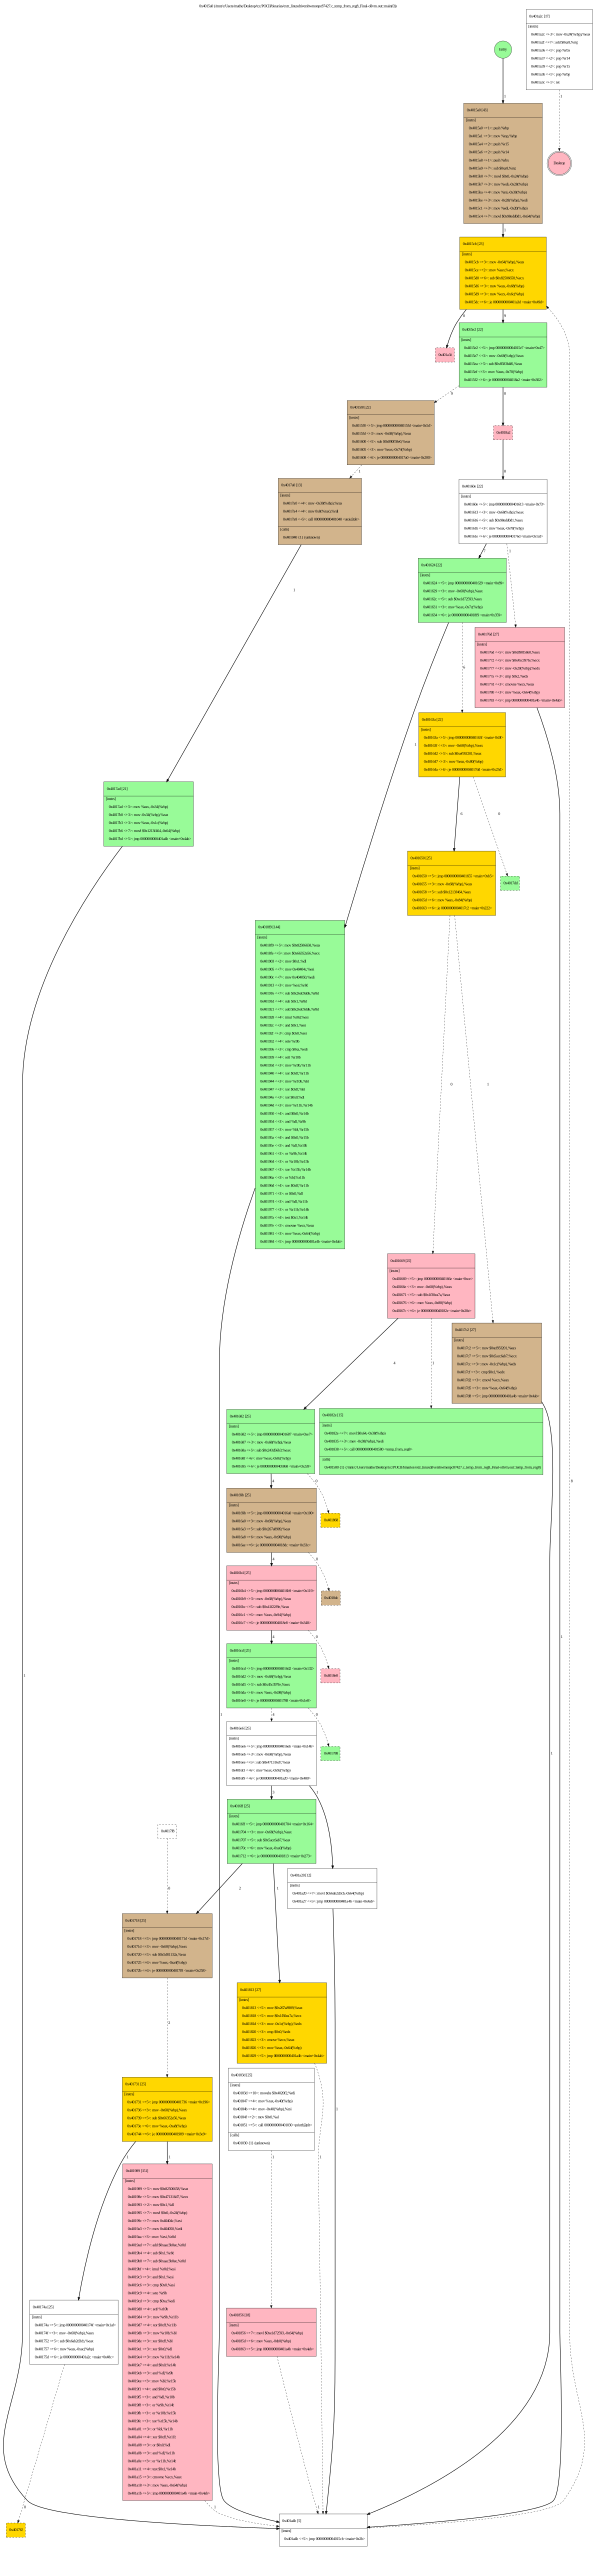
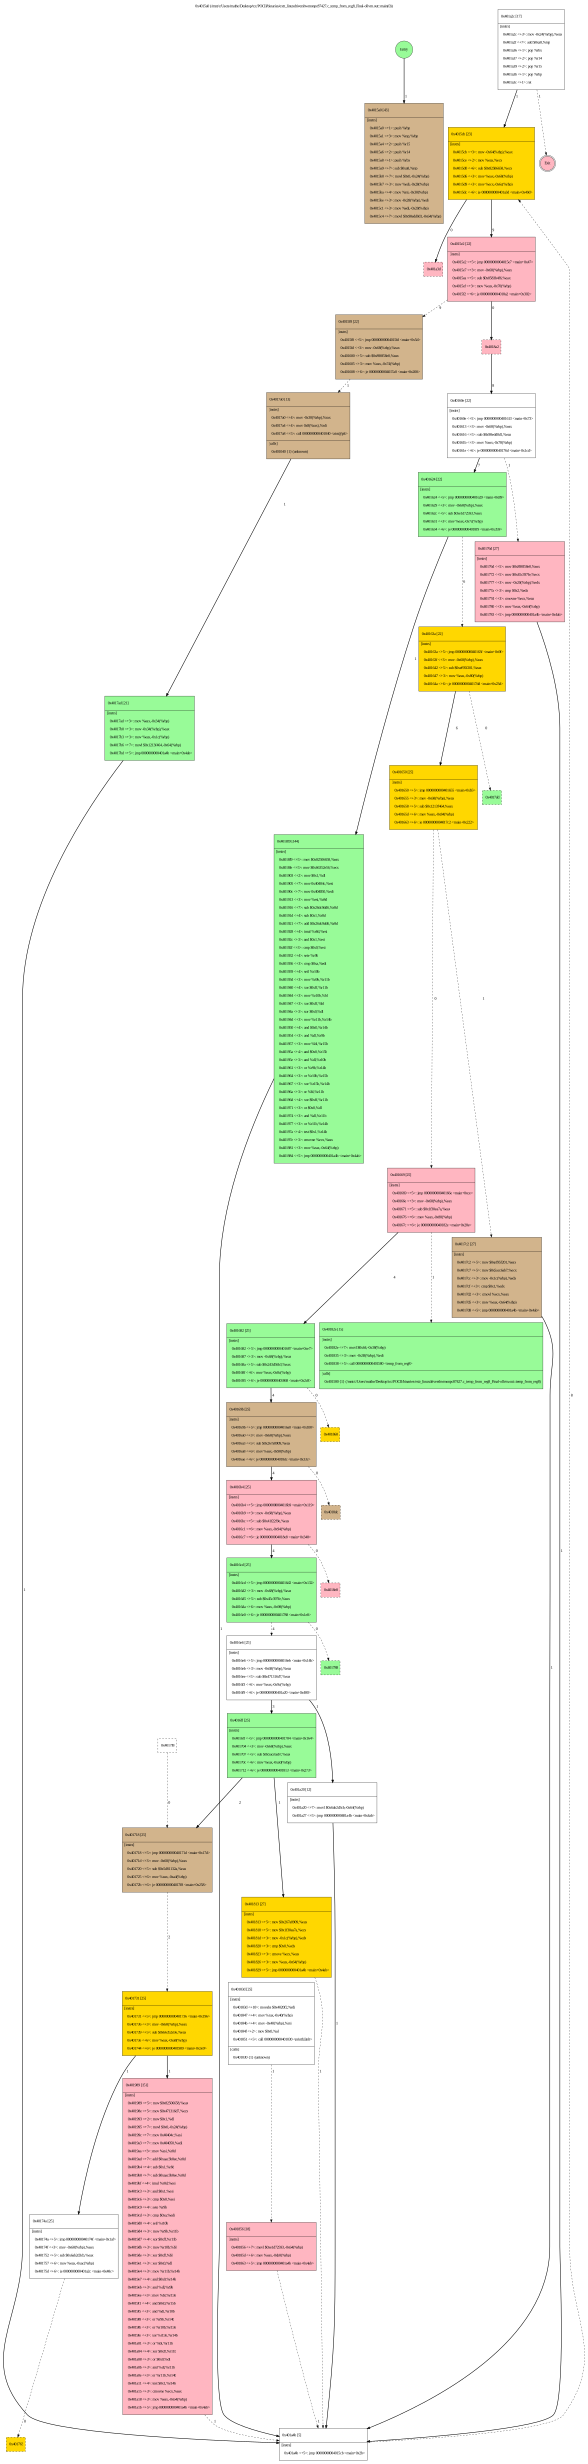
node "Desktop": label "Desktop" -> "Exit"
edge "0x4015a0 [43]" -> "0x4015cb [23]": now "0x401a2c [17]" -> "0x4015cb [23]"
node "0x4015e2 [22]": fillcolor palegreen -> lightpink
